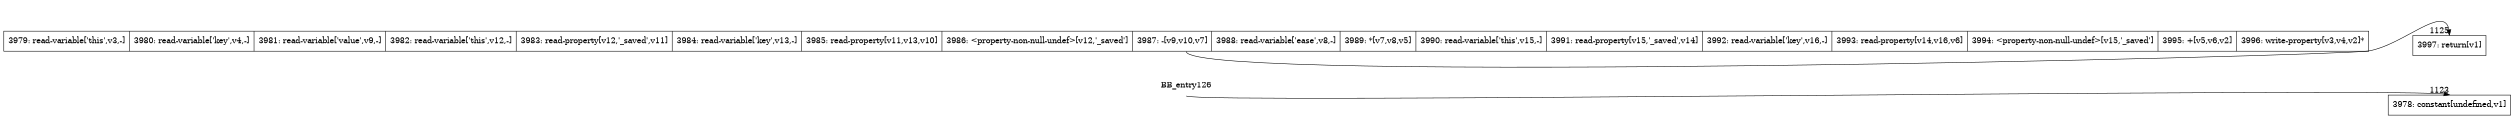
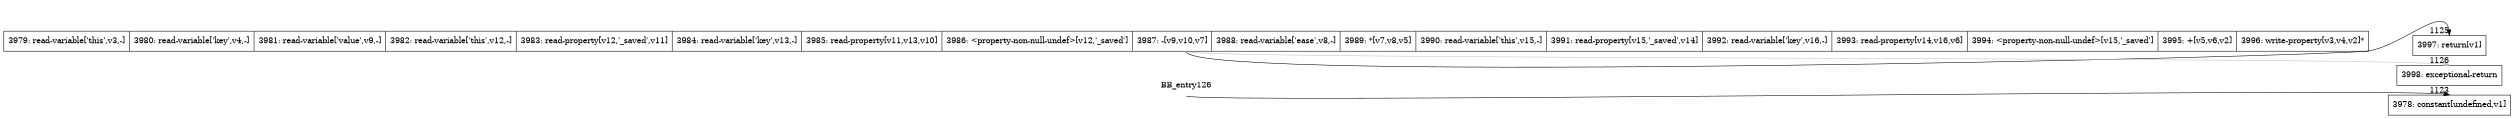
node "3998: exceptional-return": added
